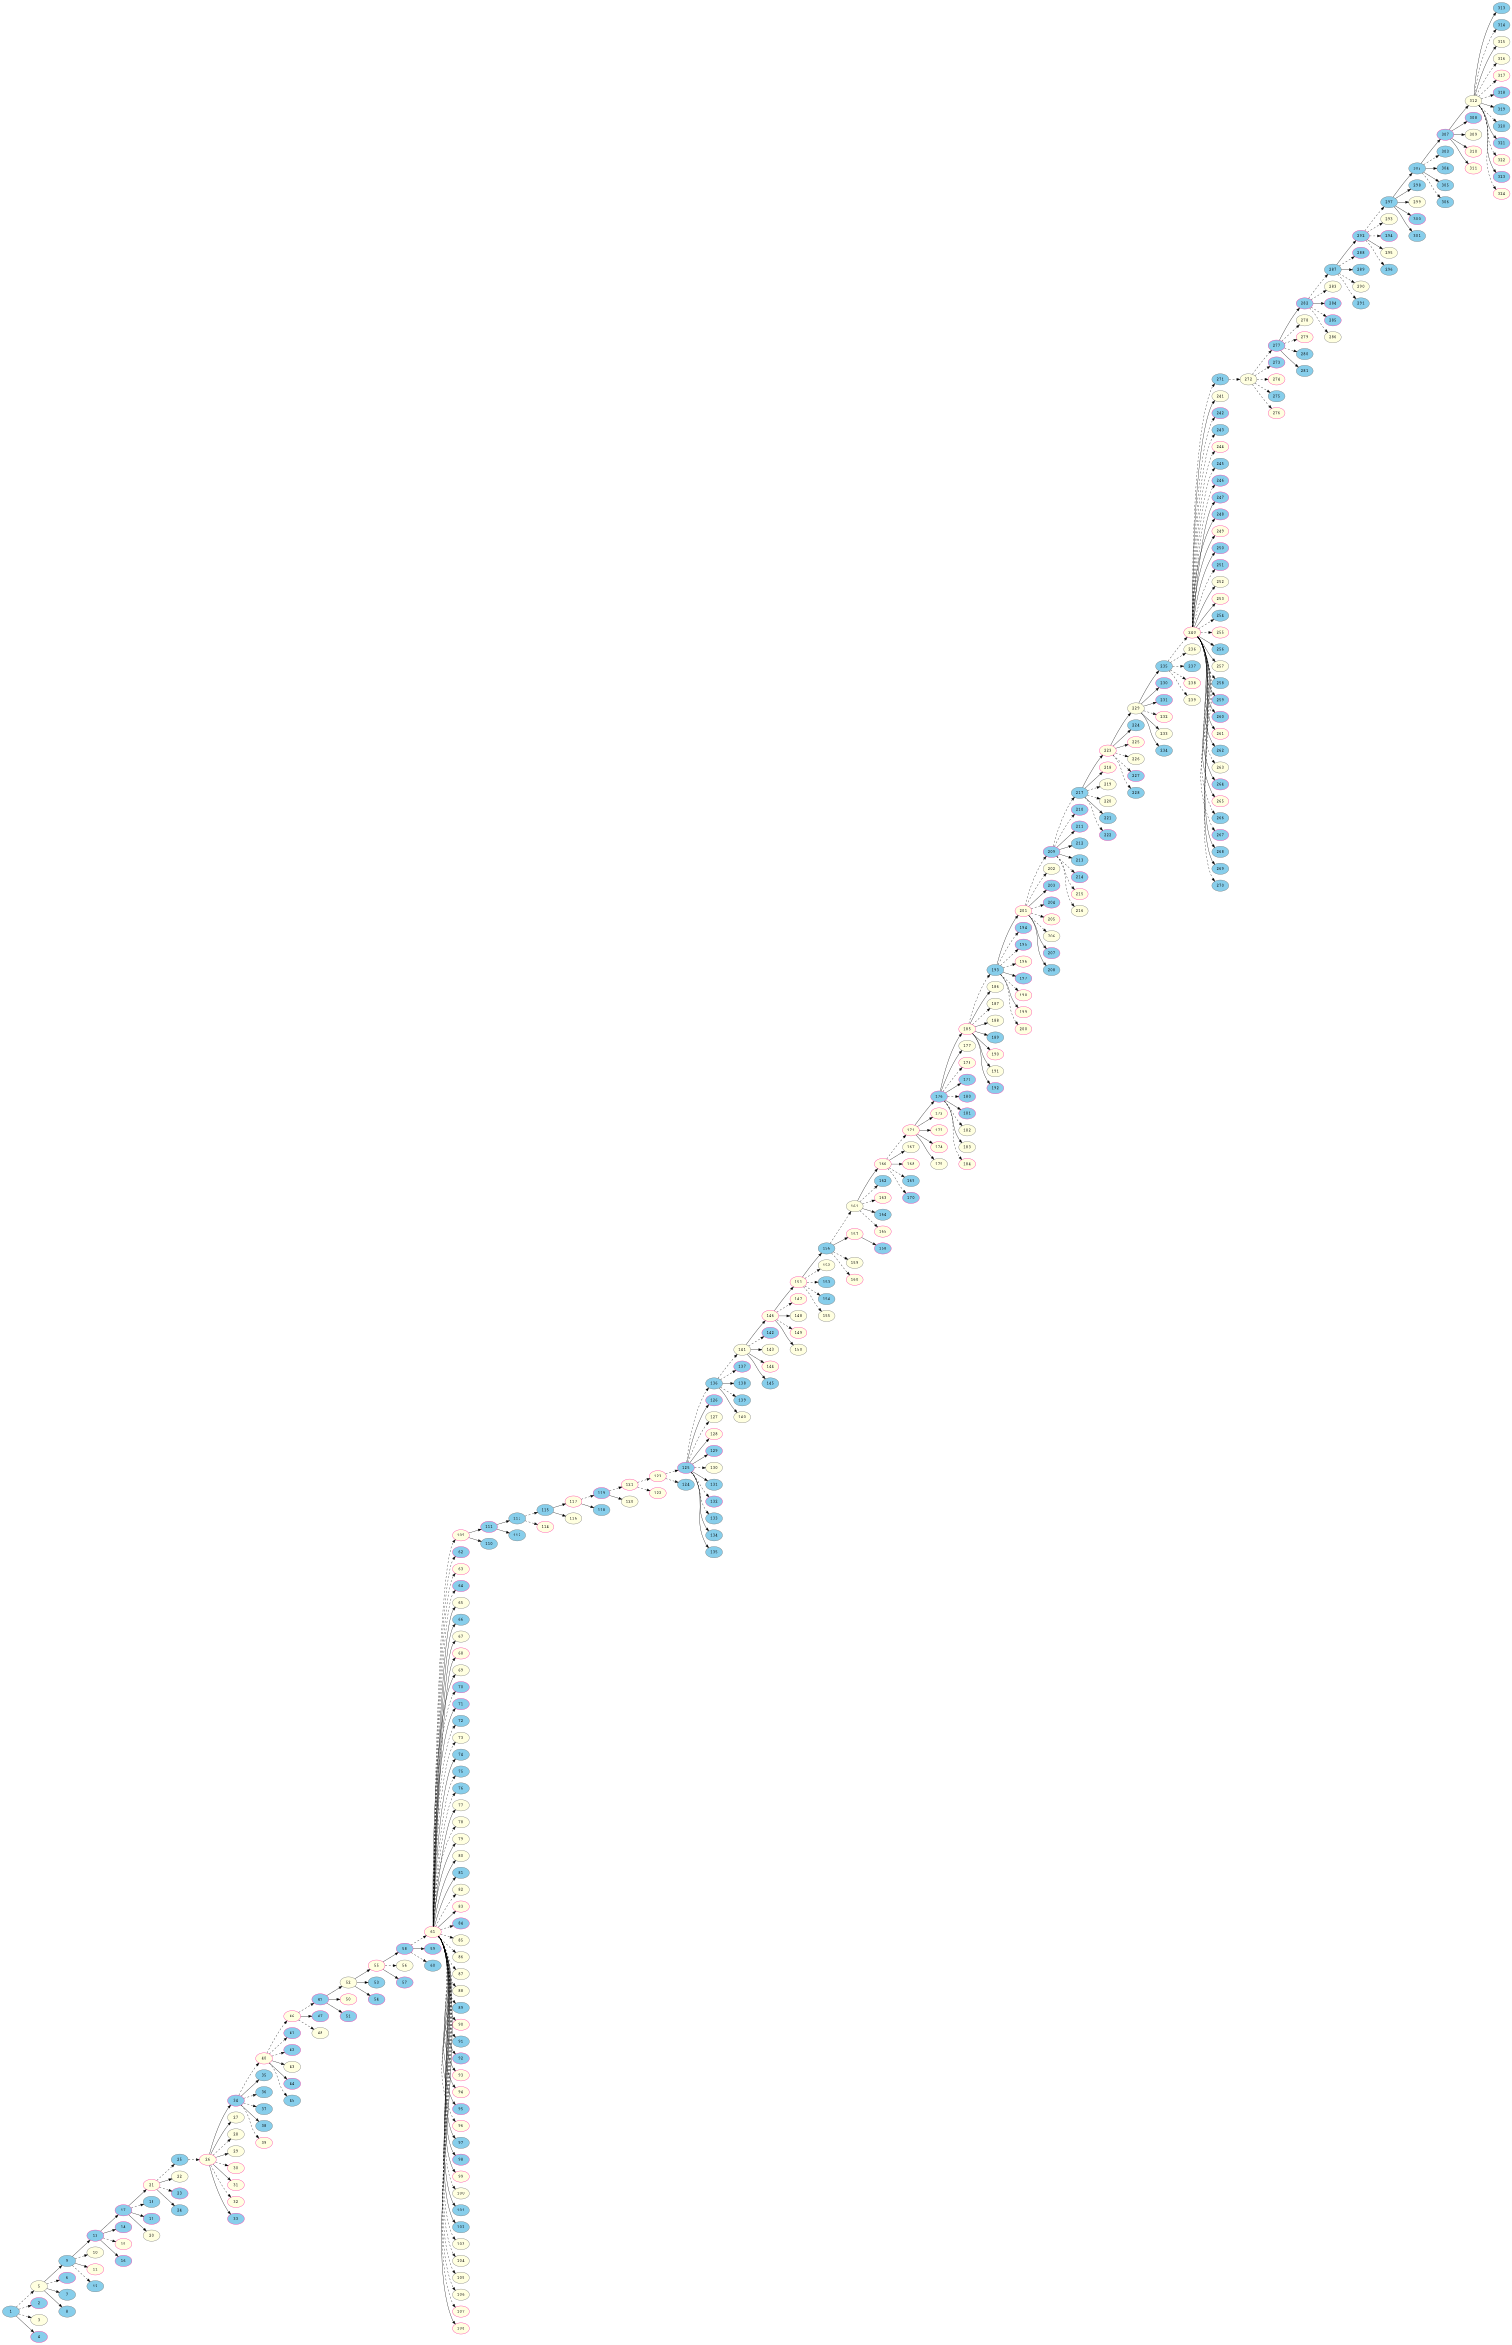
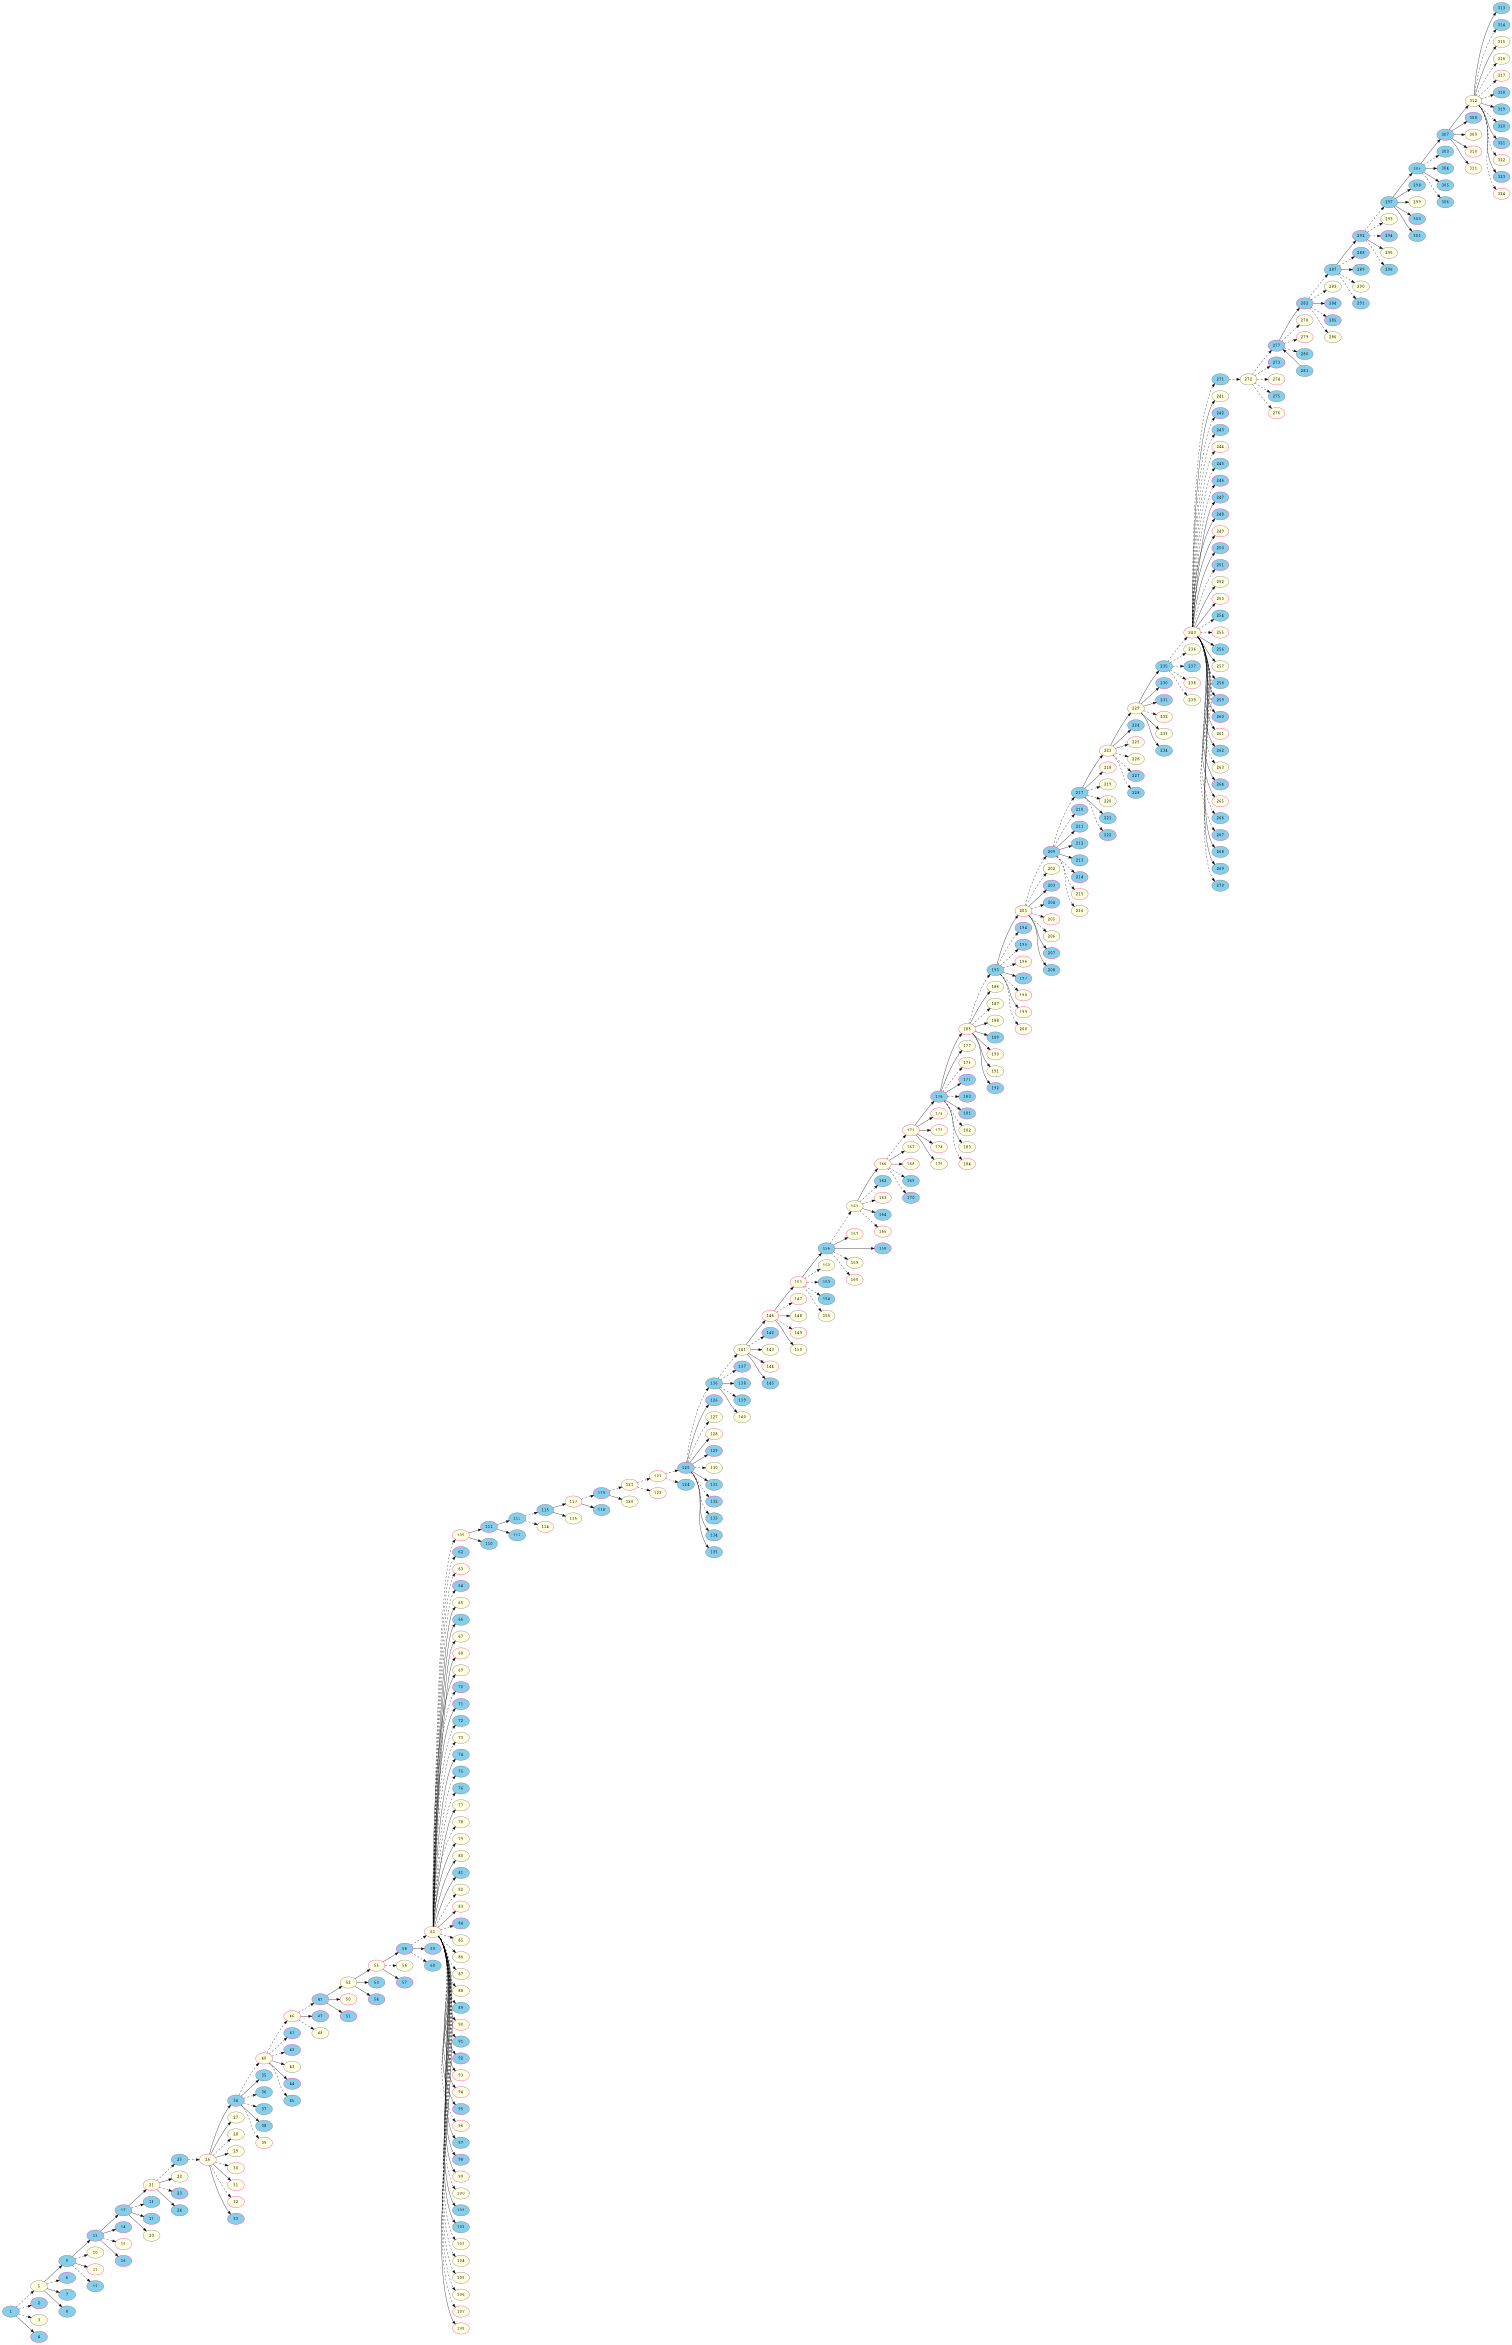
edge "277" -> "281": reversed
node "706": label "706" -> "206"
edge "157" -> "158": now "156" -> "158"
